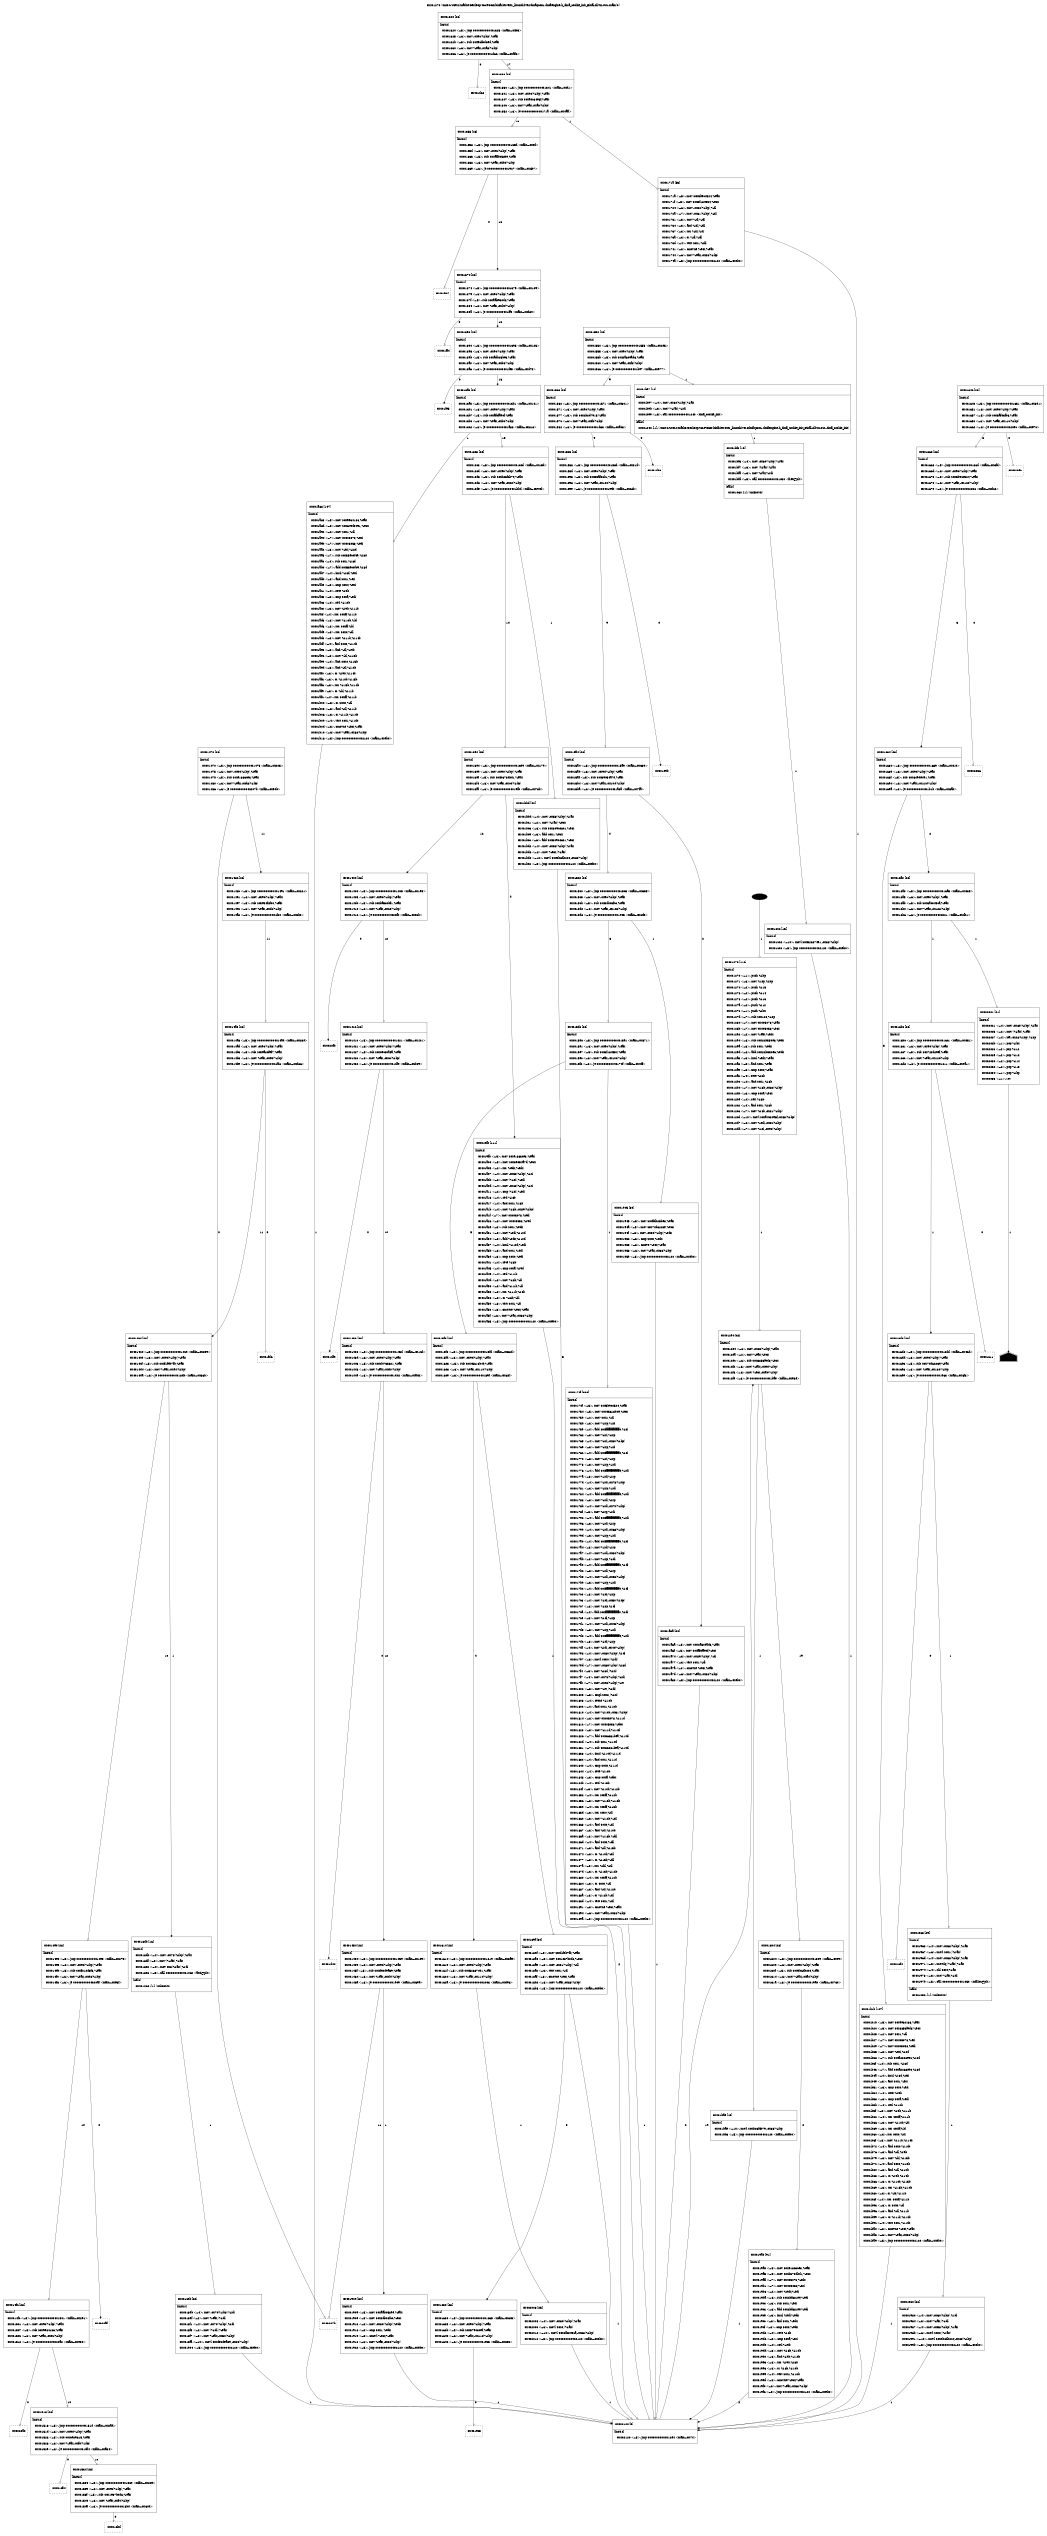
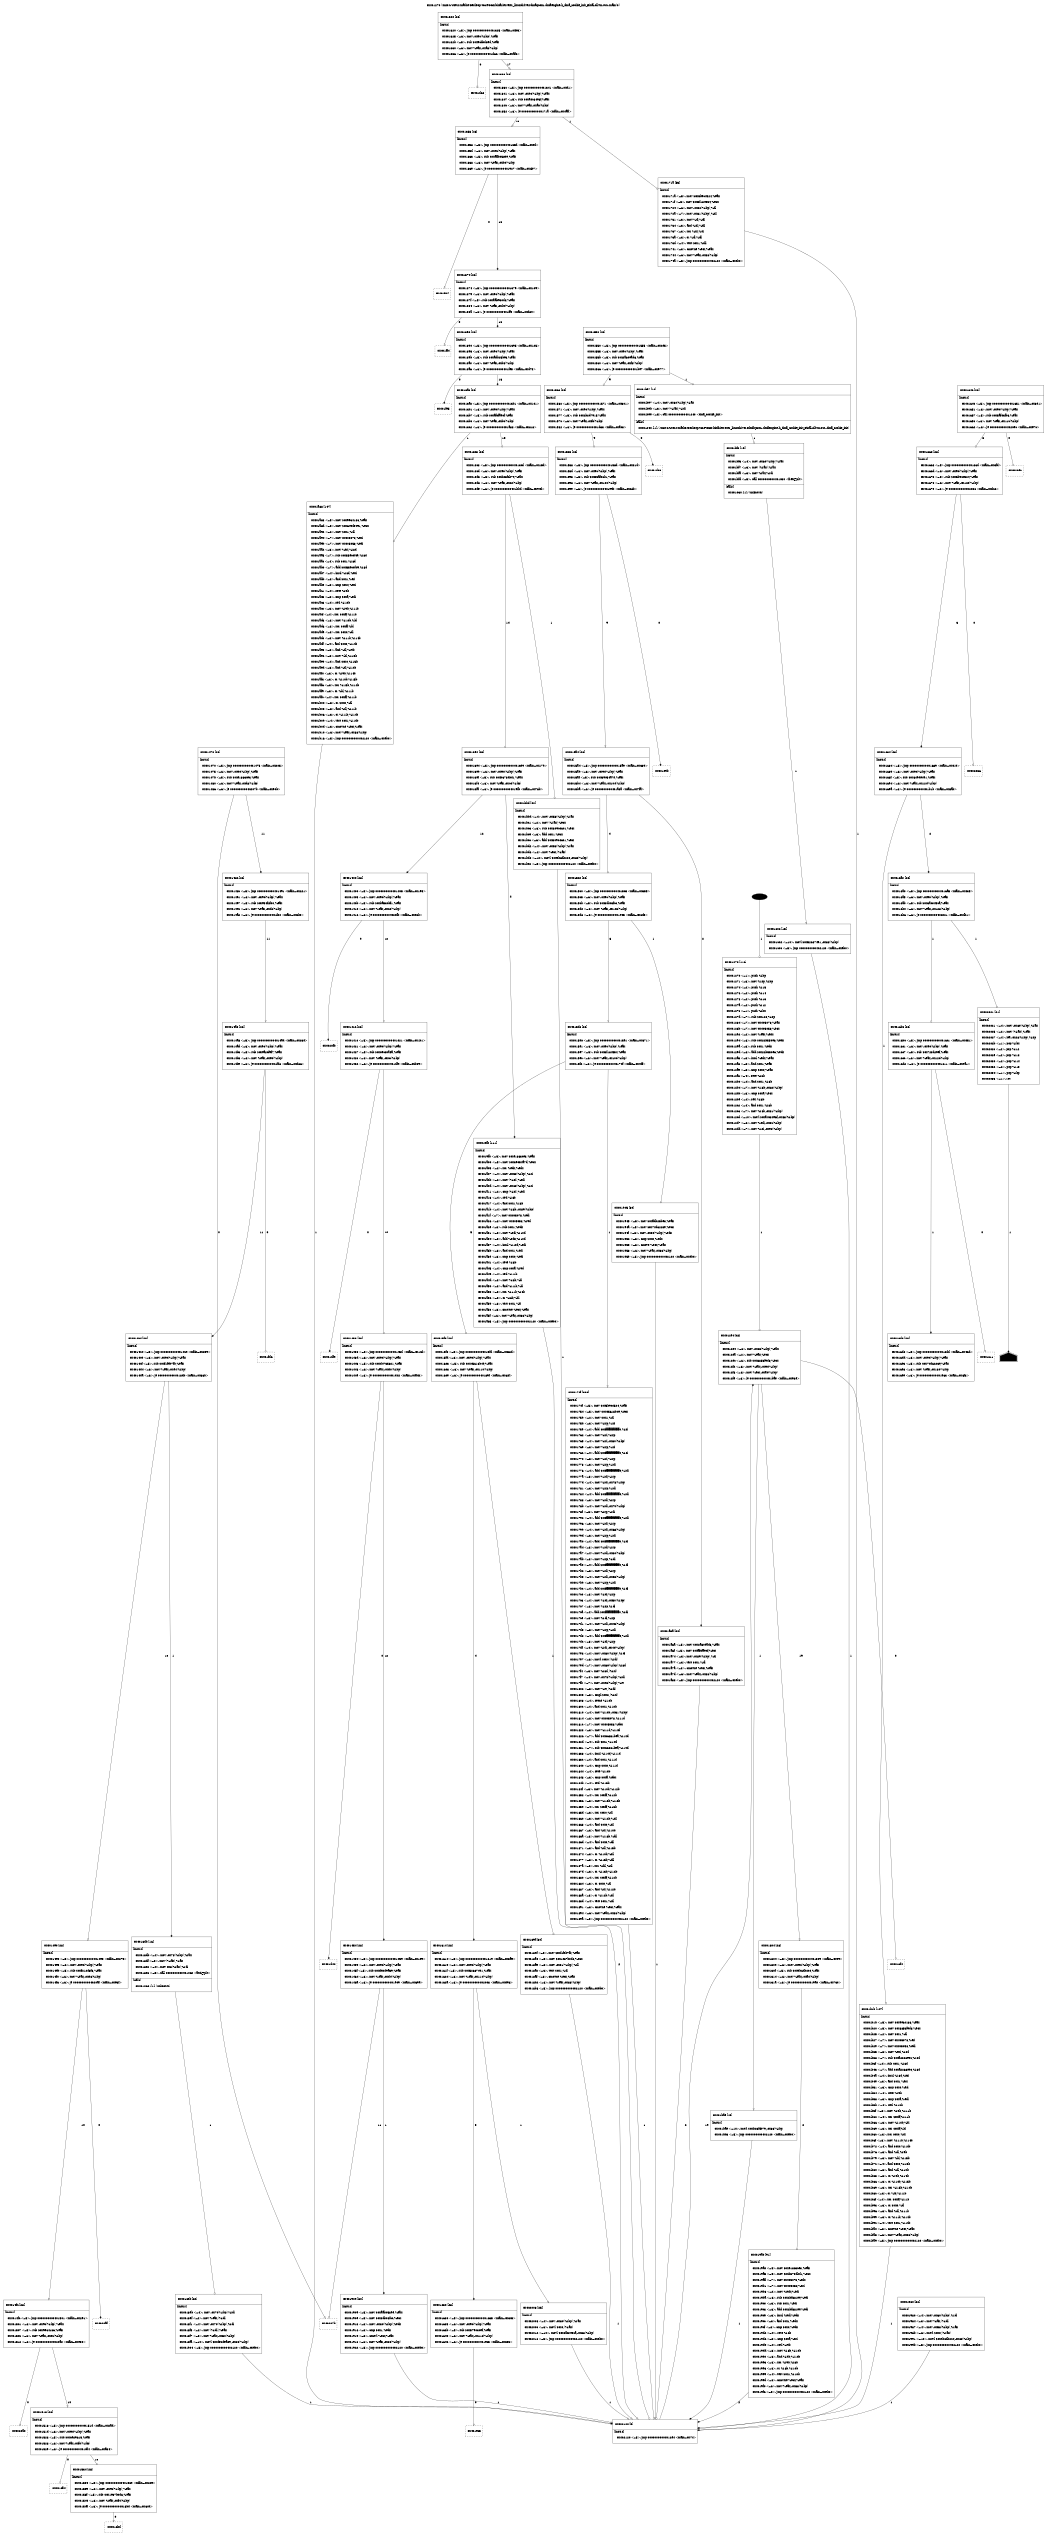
edge "0x401684 [28]" -> "0x401b1b [147]": label " 3" -> " 1"
edge "0x401bbd [42]" -> "0x402120 [5]": label " 5" -> " 1"
edge "0x4016d8 [28]" -> "0x4016f4": now "0x4012e4 [32]" -> "0x4016f4"
node "0x401963 [29]": removed
edge "0x40189f [30]" -> "0x401630 [28]": now "0x401614 [28]" -> "0x401630 [28]"
